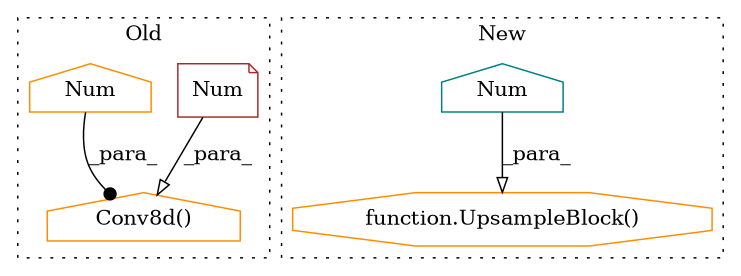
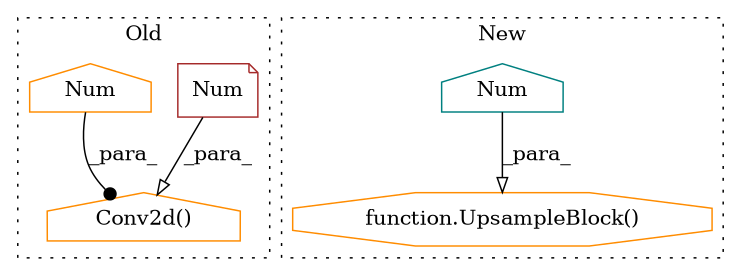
node "Conv8d()": label "Conv8d()" -> "Conv2d()"
